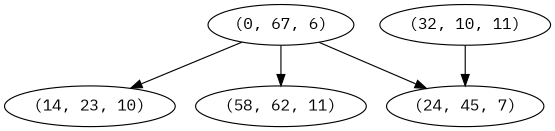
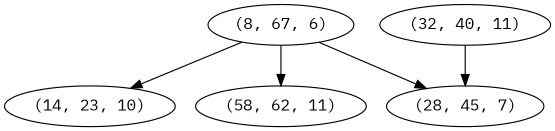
node "(0, 67, 6)": label "(0, 67, 6)" -> "(8, 67, 6)"
node "(32, 10, 11)": label "(32, 10, 11)" -> "(32, 40, 11)"
node "(24, 45, 7)": label "(24, 45, 7)" -> "(28, 45, 7)"
